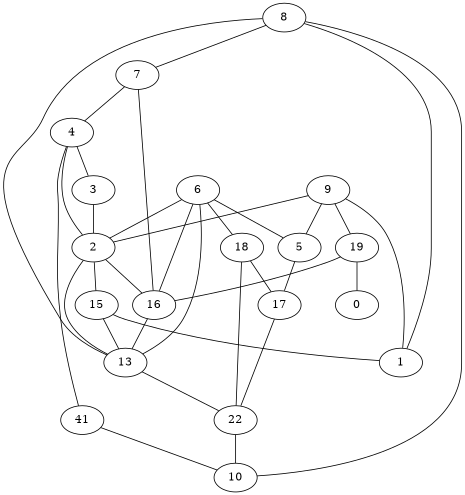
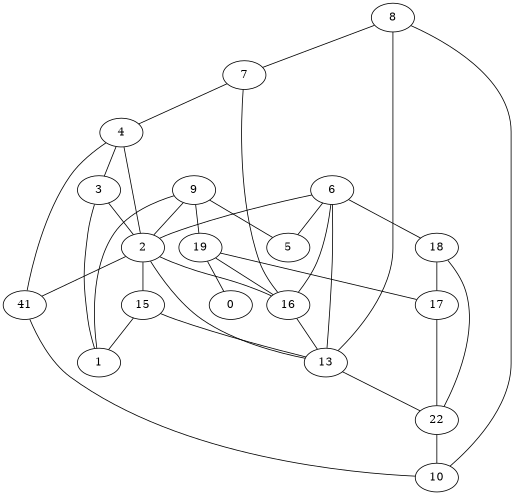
edge "8" -- "1": now "3" -- "1"
edge "2" -- "41": added
edge "5" -- "17": now "19" -- "17"
